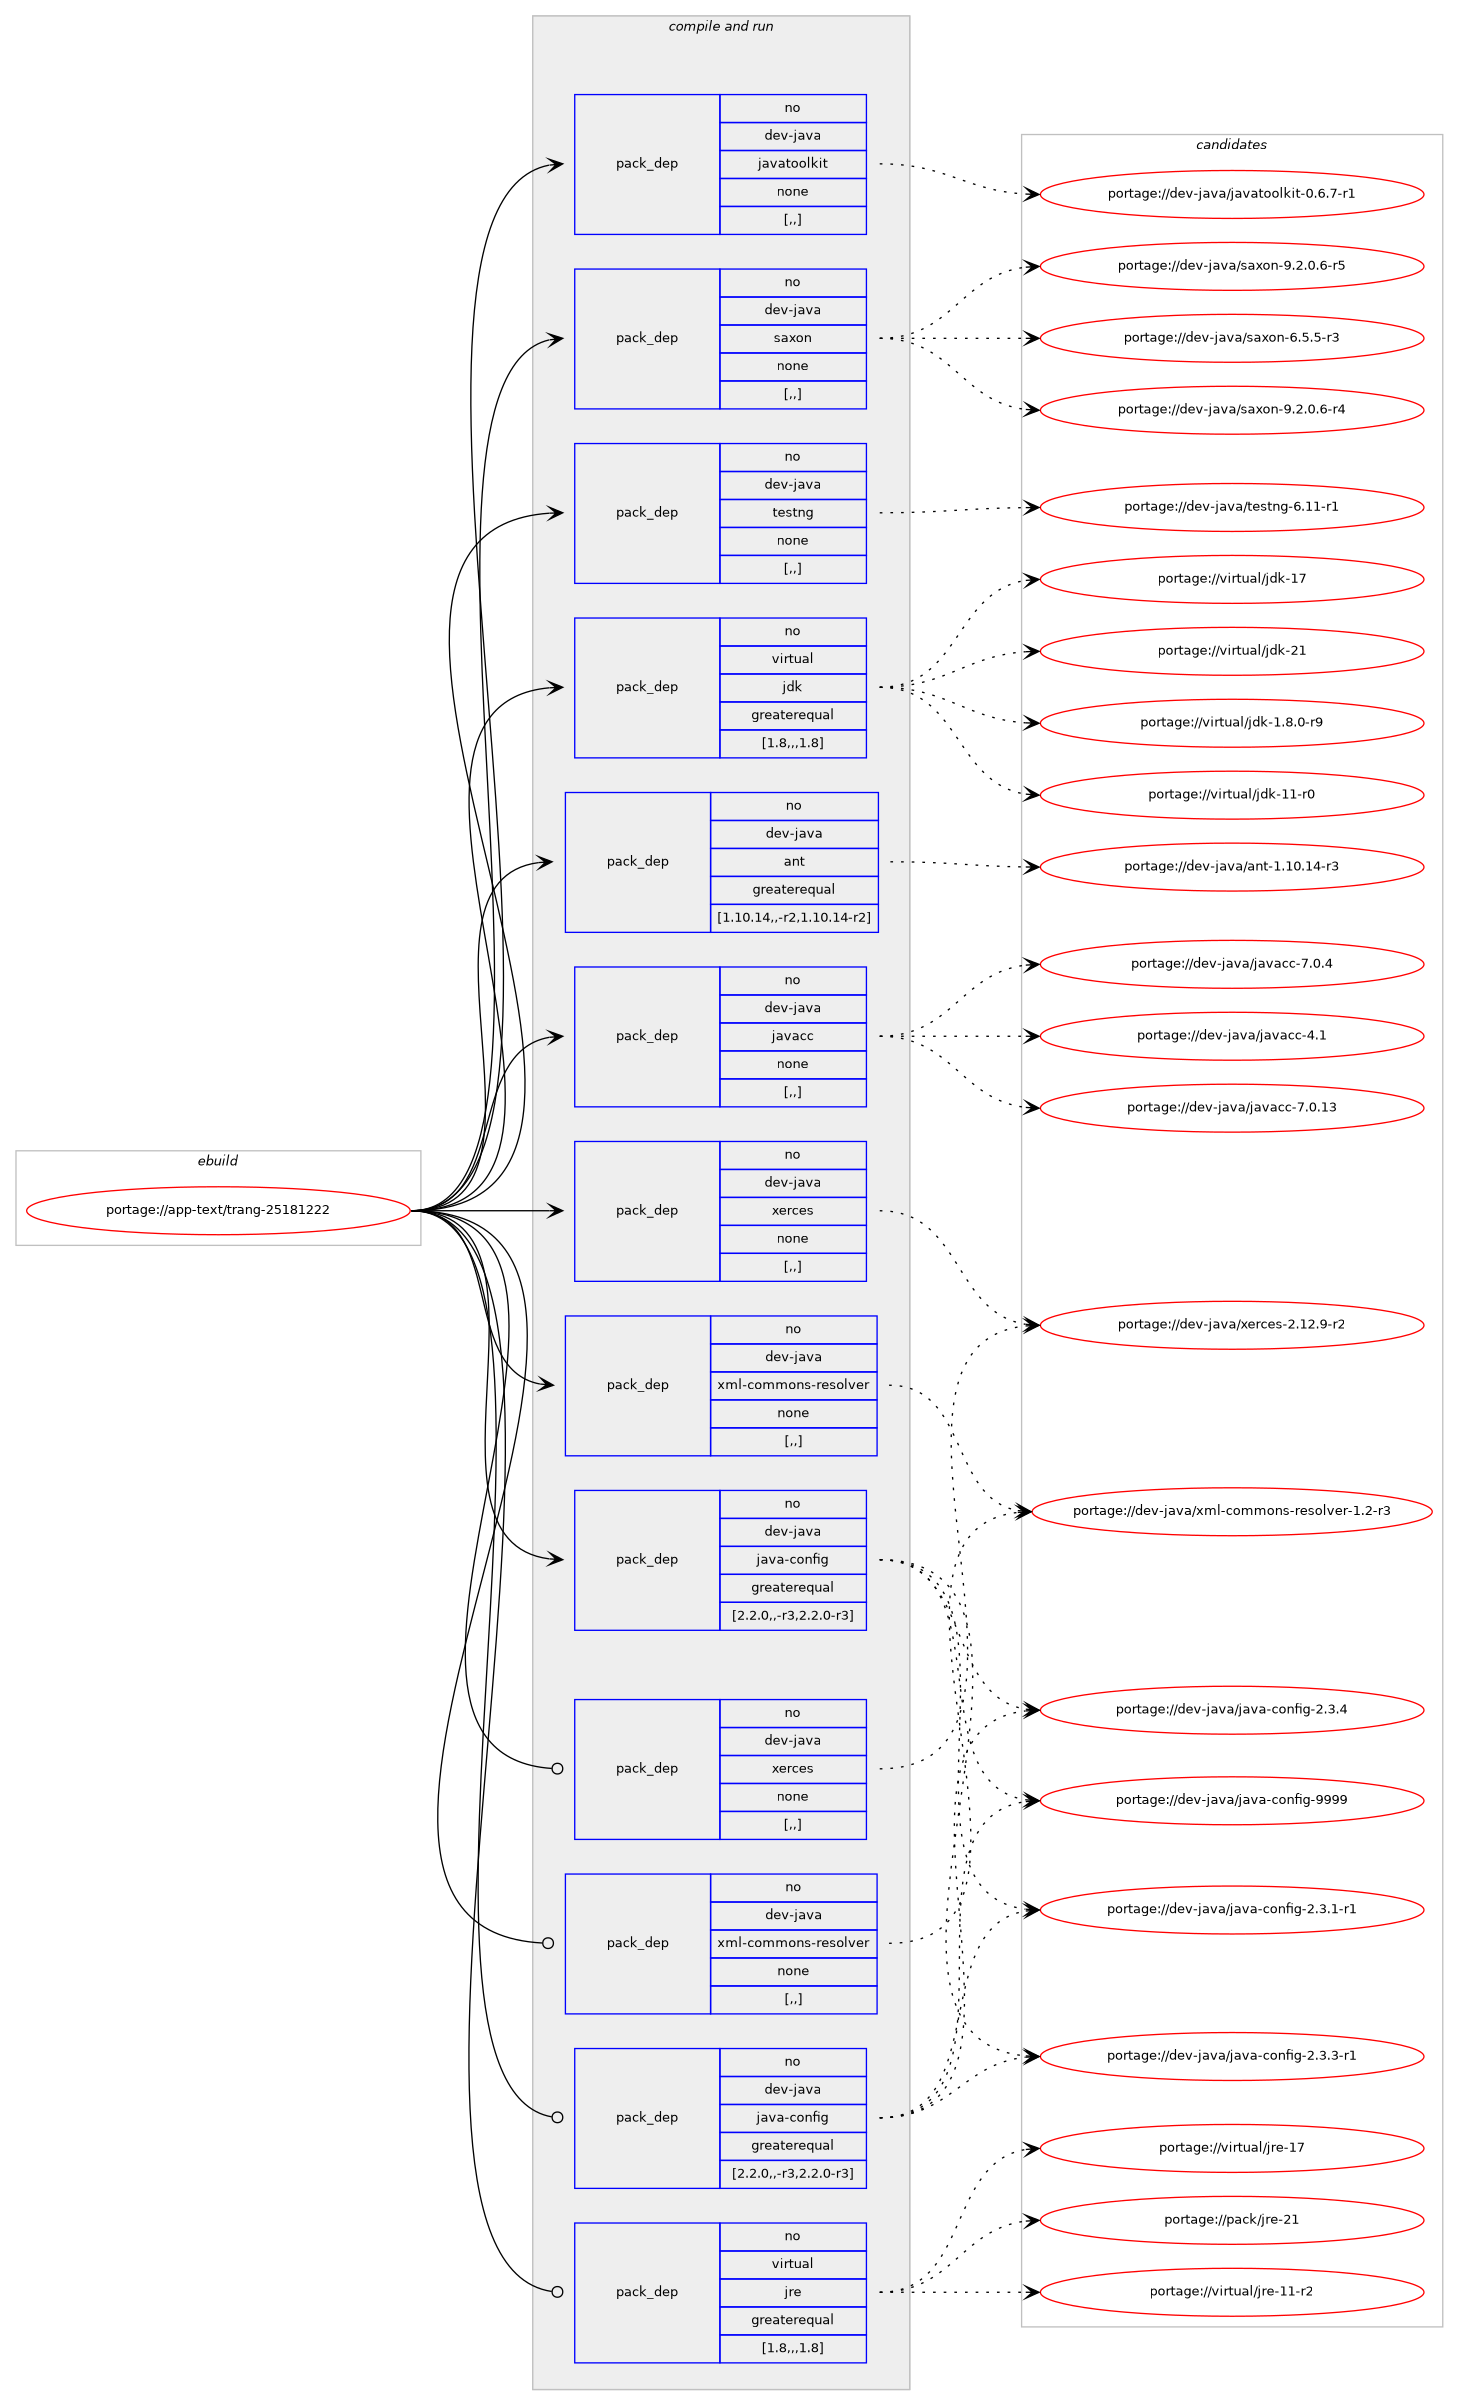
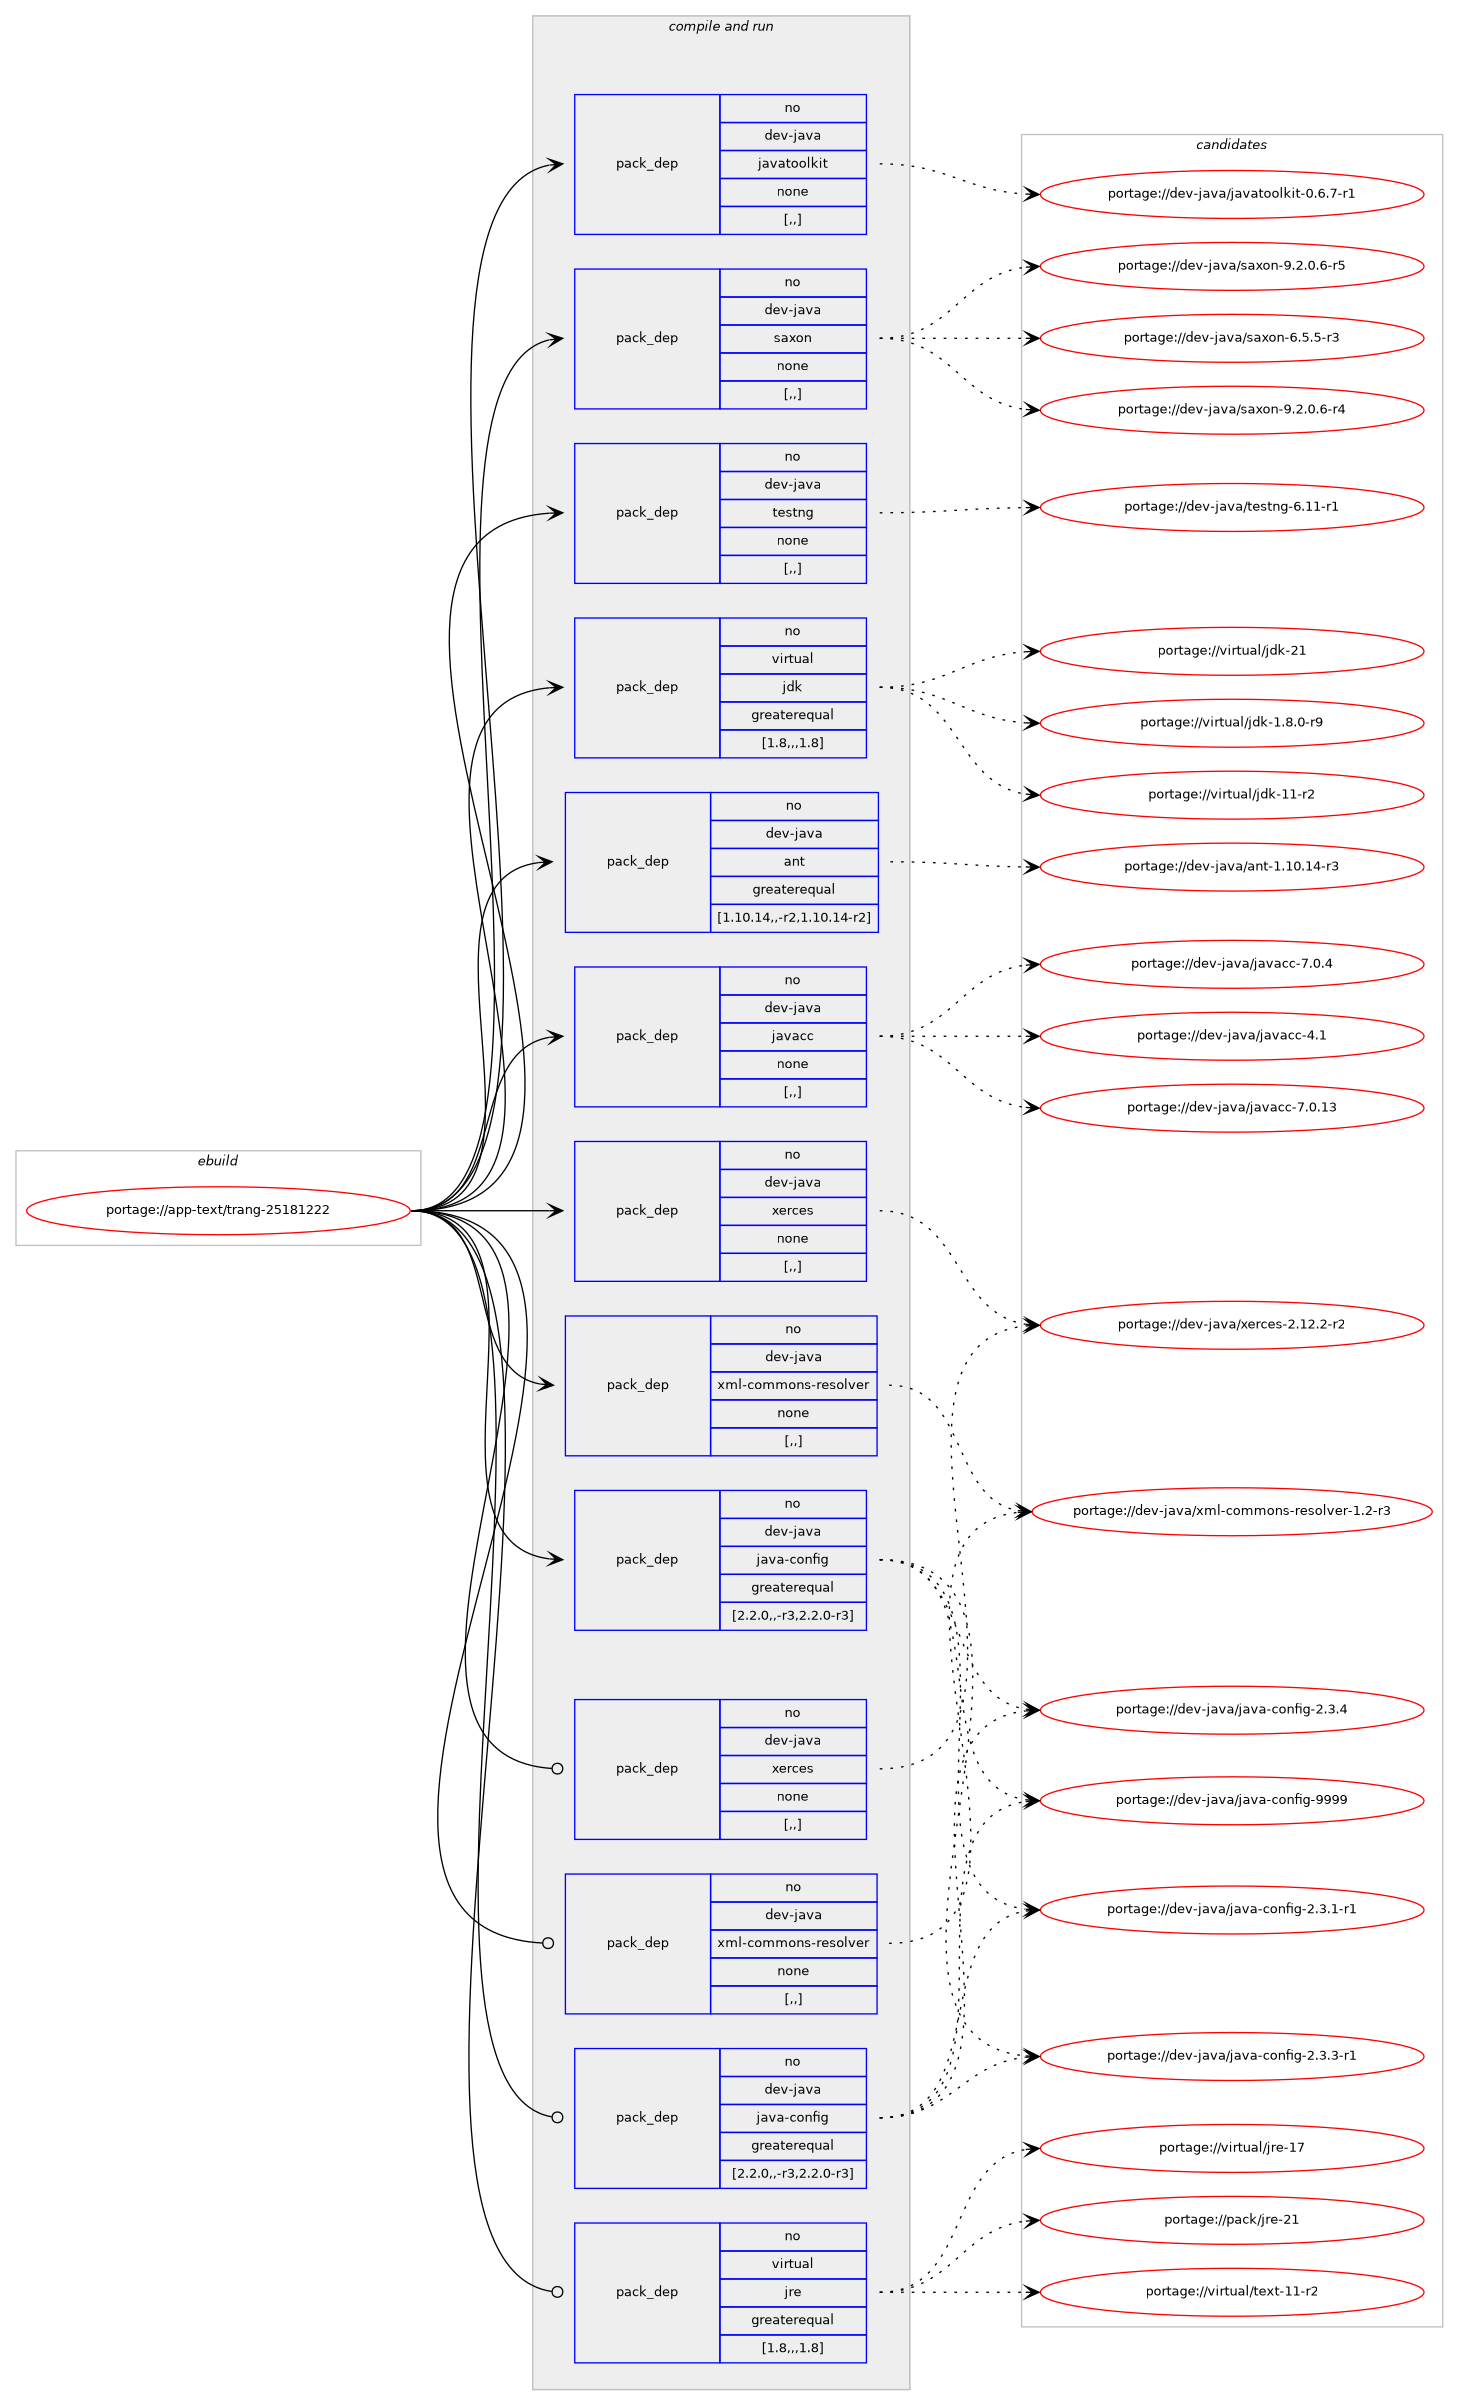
node "portage://virtual/jdk-17": removed
node "portage://virtual/jdk-11-r0": label "portage://virtual/jdk-11-r0" -> "portage://virtual/jdk-11-r2"
node "portage://dev-java/xerces-2.12.9-r2": label "portage://dev-java/xerces-2.12.9-r2" -> "portage://dev-java/xerces-2.12.2-r2"
node "portage://virtual/jre-11-r2": label "portage://virtual/jre-11-r2" -> "portage://virtual/text-11-r2"
